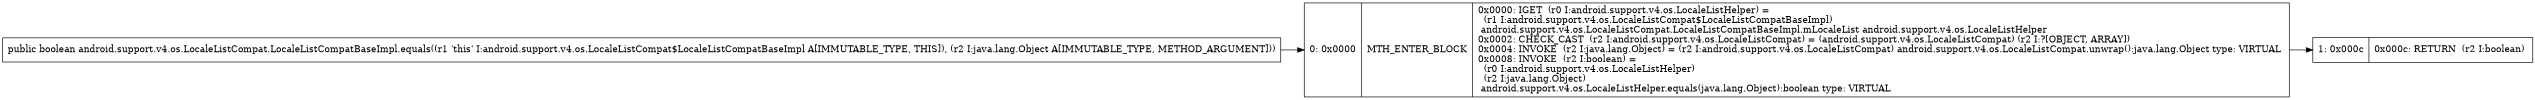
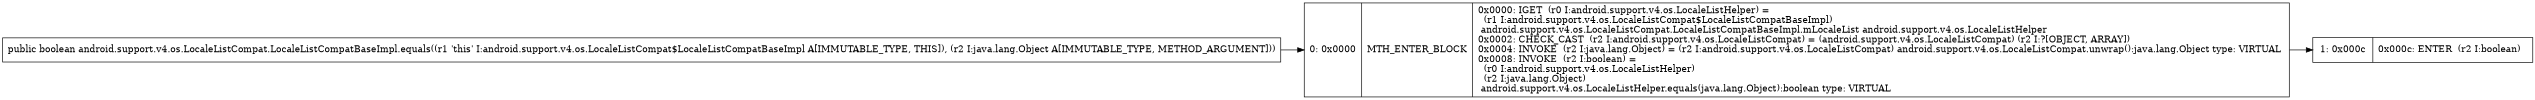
node "1: 0x000c": text "0x000c: RETURN  (r2 I:boolean)" -> "0x000c: ENTER  (r2 I:boolean)"
